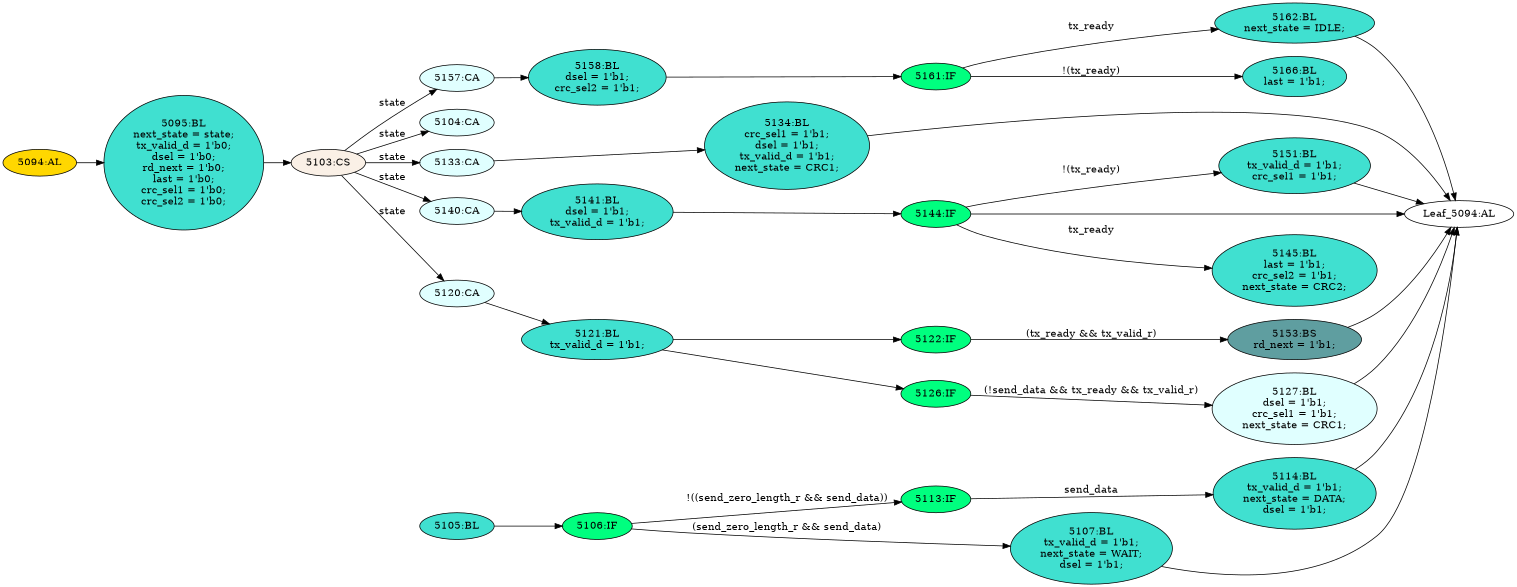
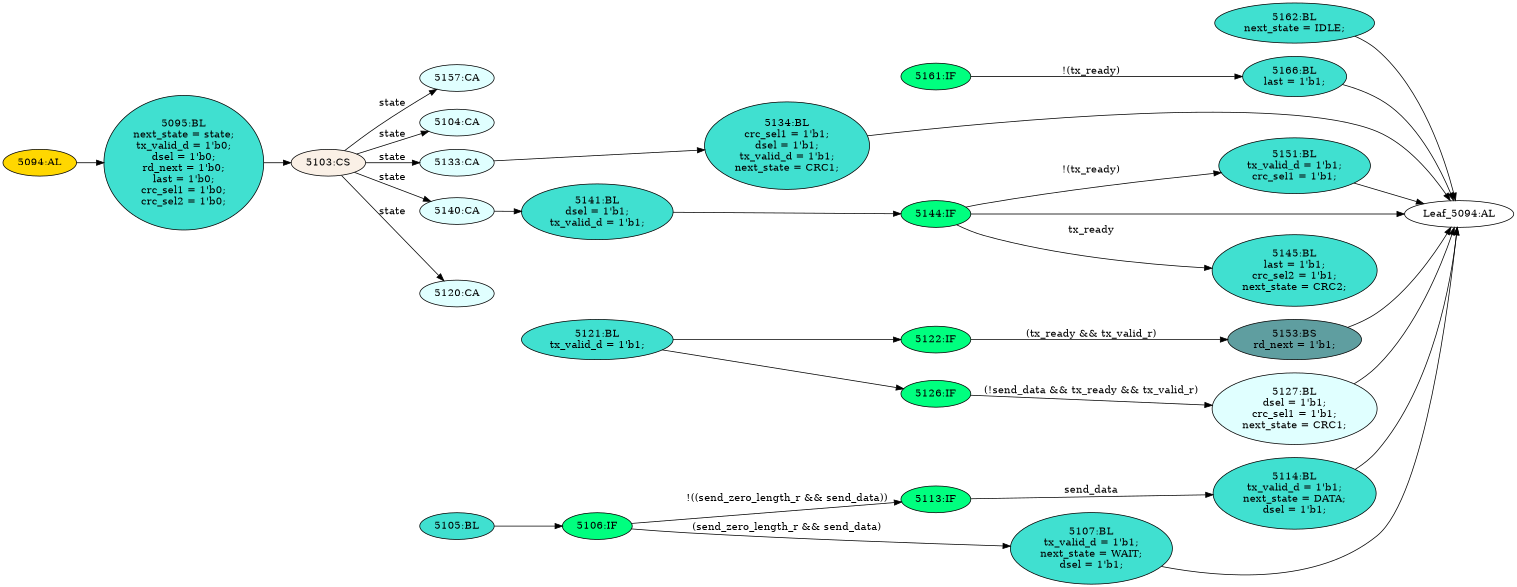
edge "5161:IF" -> "5162:BL next_state = IDLE;": removed, label "tx_ready"
node "5158:BL dsel = 1'b1; crc_sel2 = 1'b1;": removed
edge "5166:BL last = 1'b1;" -> "Leaf_5094:AL": added
edge "5120:CA" -> "5121:BL tx_valid_d = 1'b1;": removed
